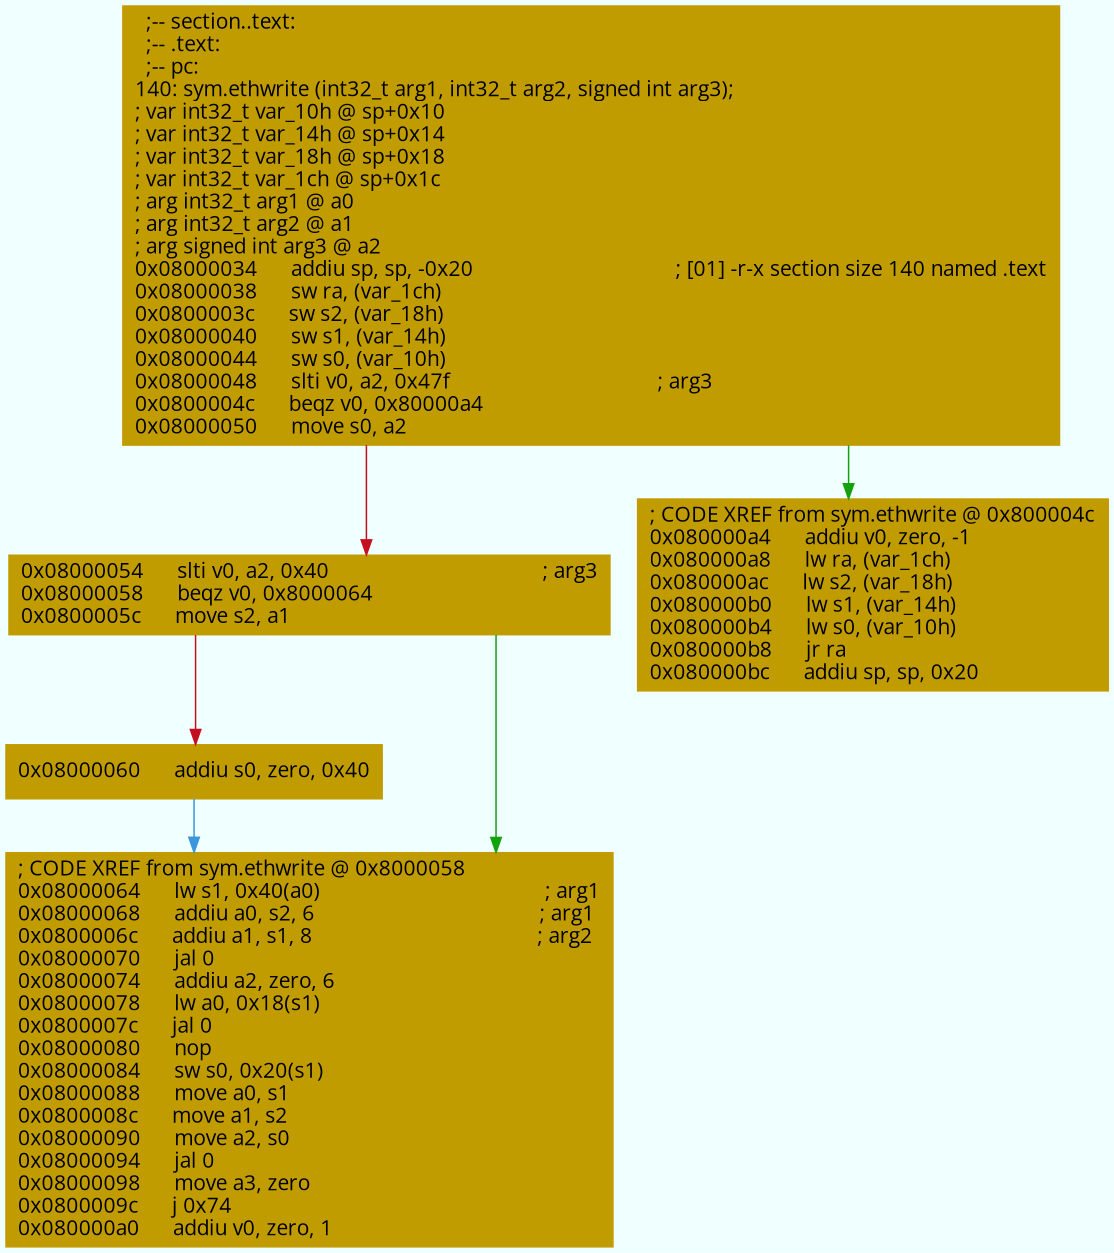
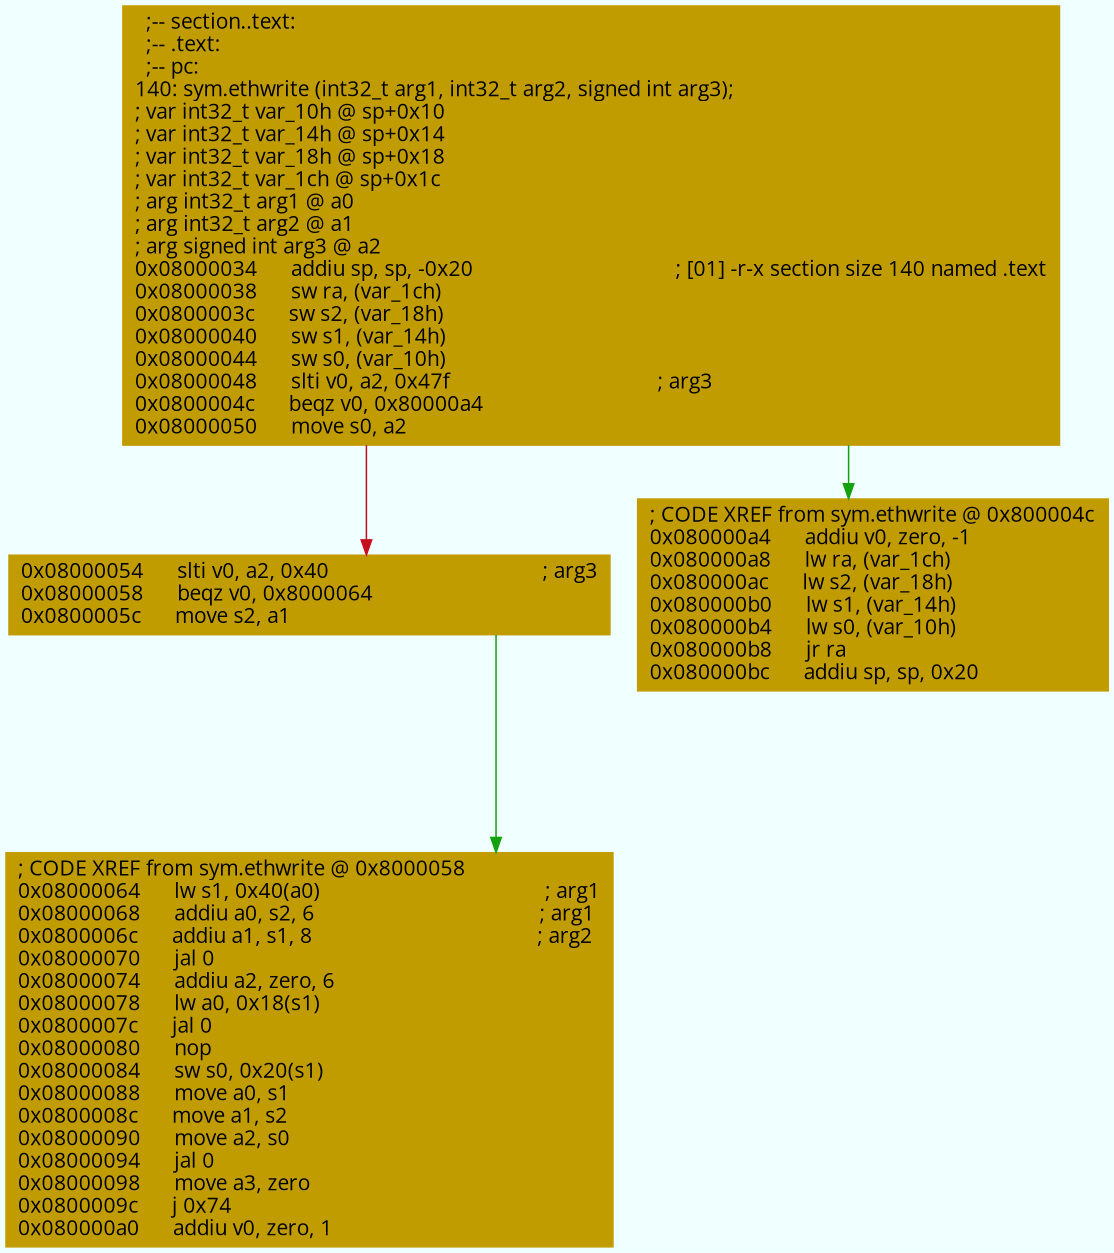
node "0x08000060      addiu s0, zero, 0x40": removed
